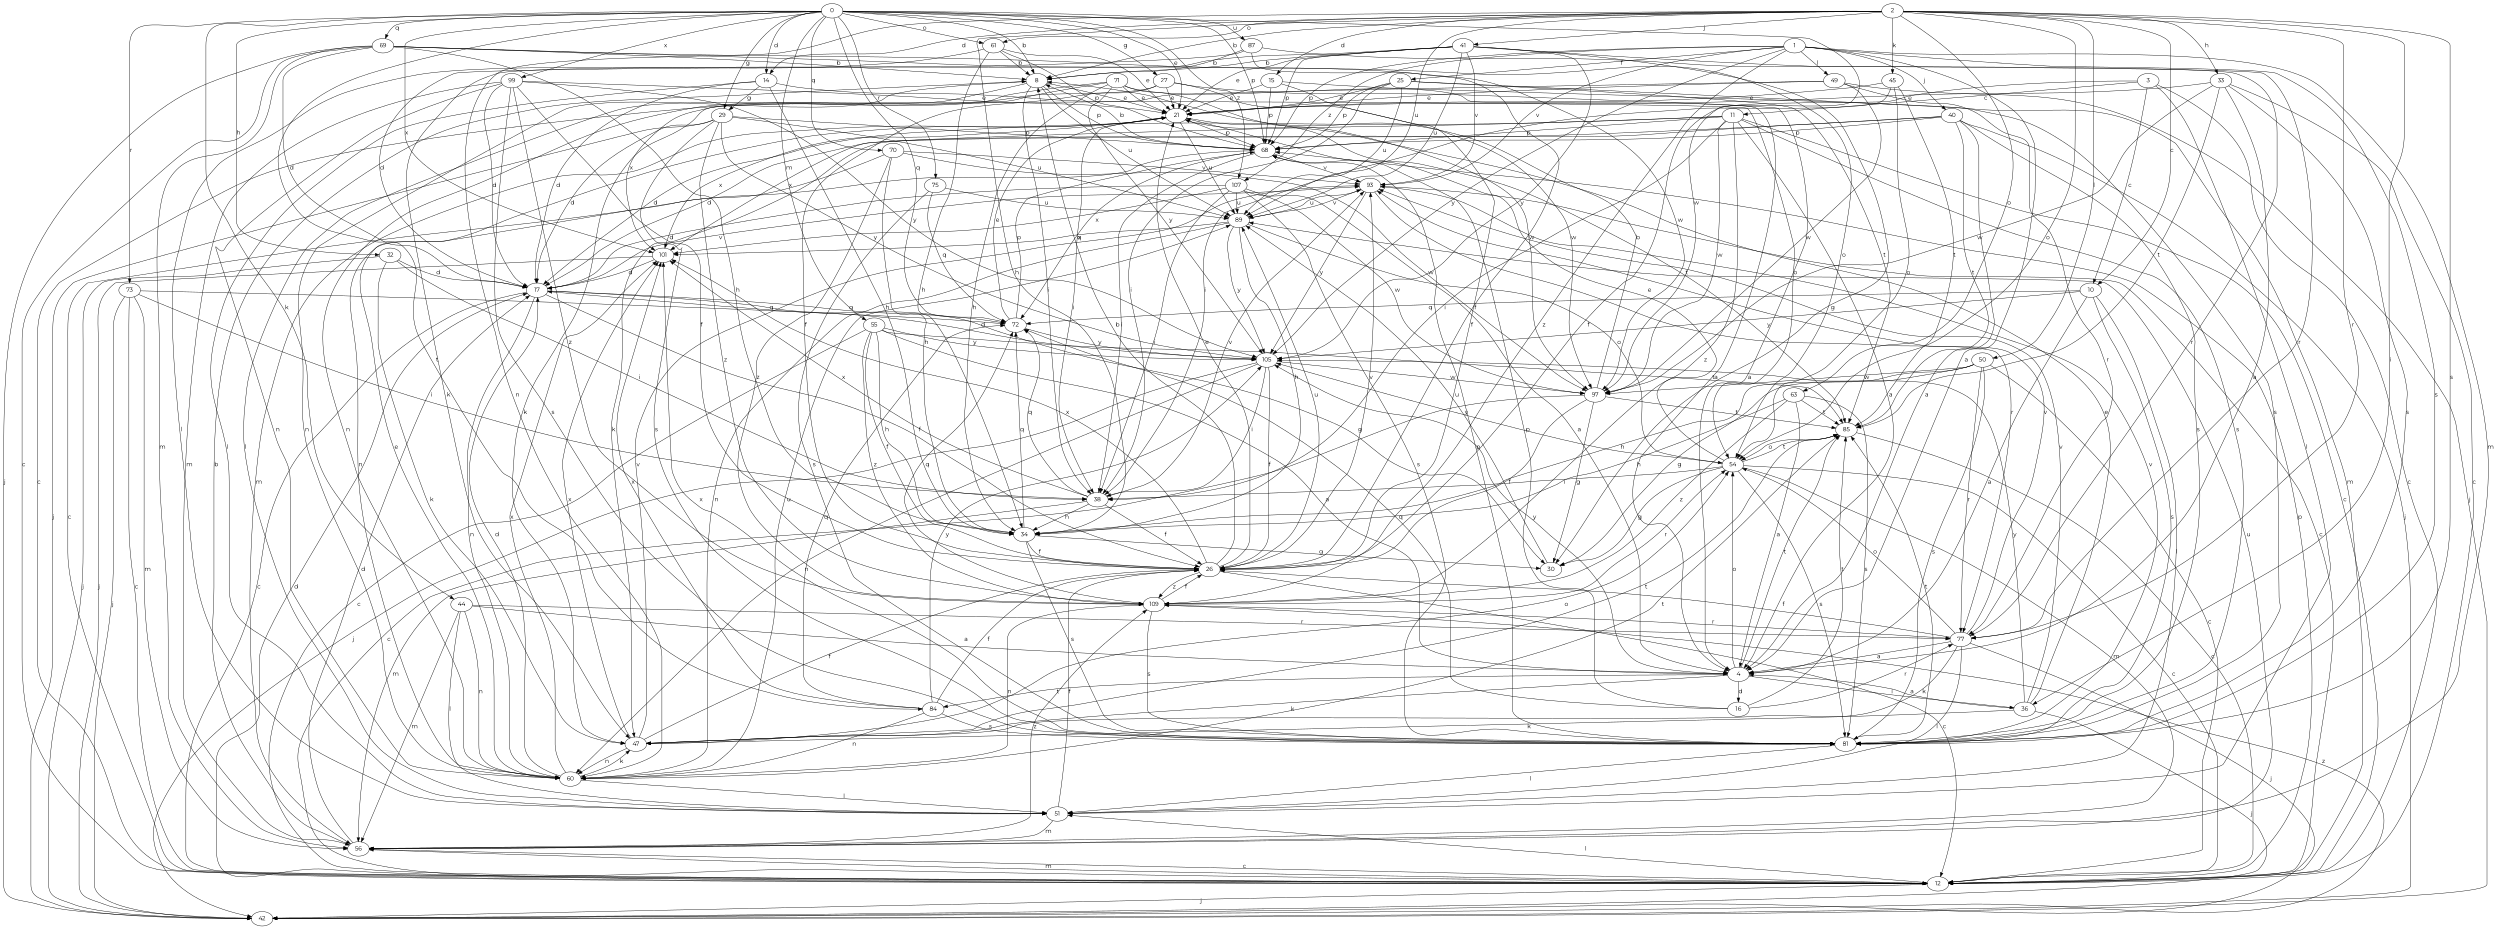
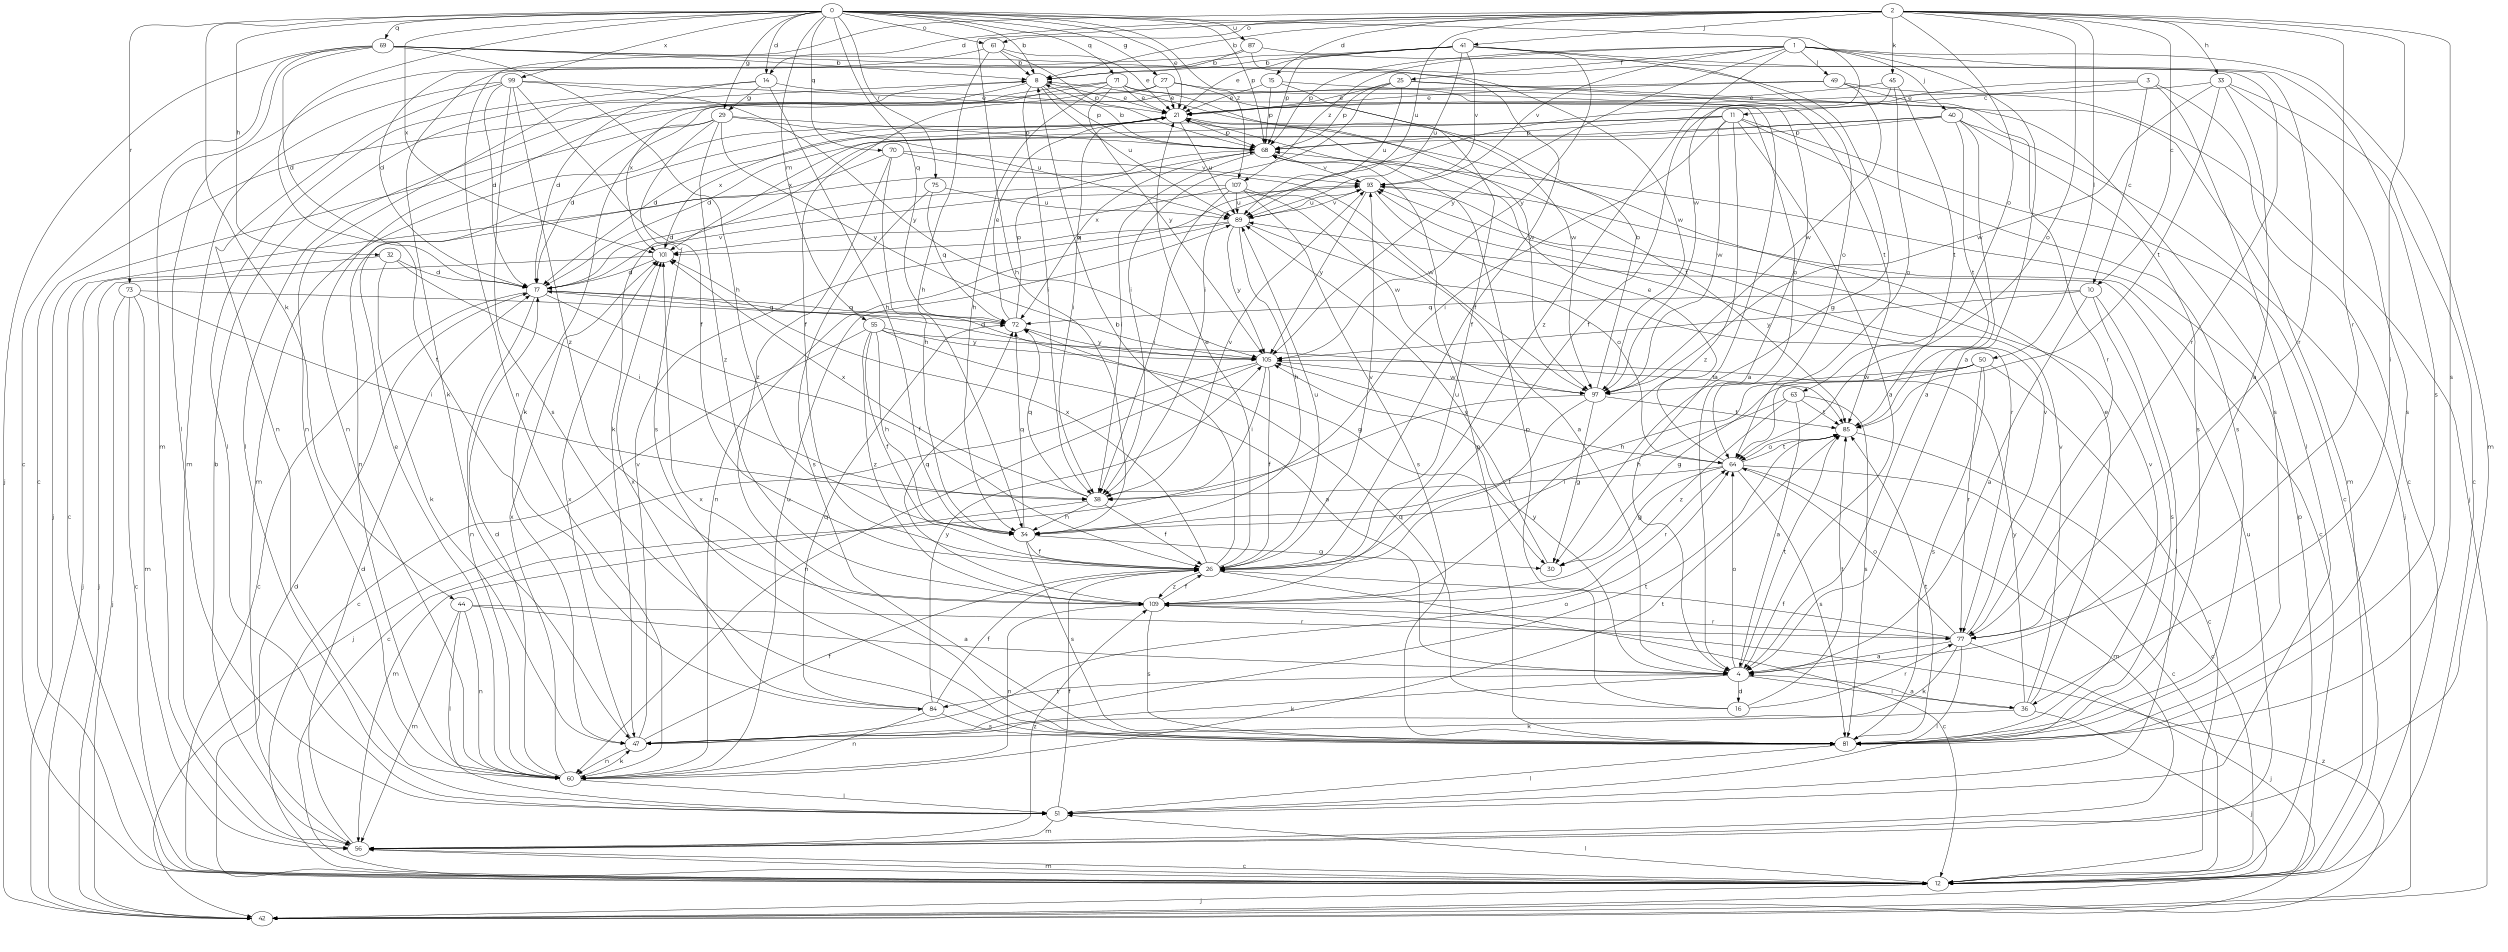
edge "0" -> "71": added, label "q"
node "54": label "54" -> "64"
